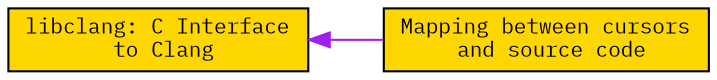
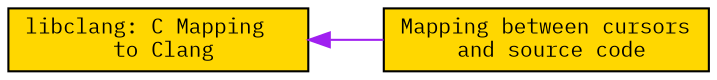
node "libclang: C Interface to Clang": label "libclang: C Interface to Clang" -> "libclang: C Mapping to Clang"
